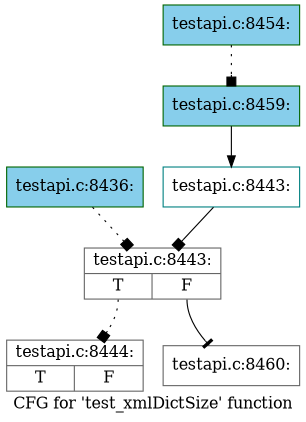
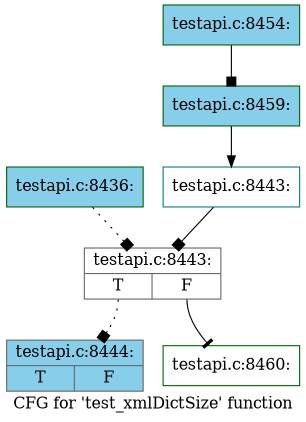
edge "testapi.c:8454:" -> "testapi.c:8459:": style dotted -> solid
node "testapi.c:8444:": fillcolor white -> skyblue
node "testapi.c:8460:": color gray40 -> darkgreen
